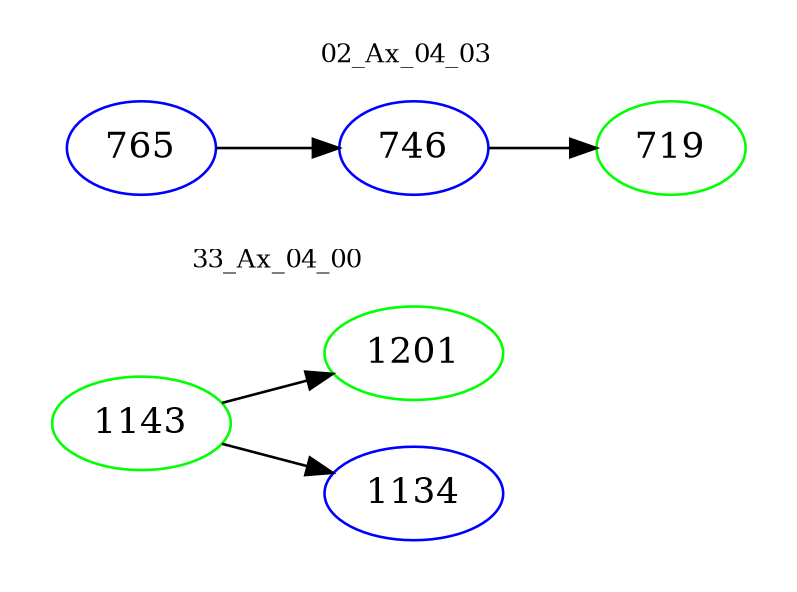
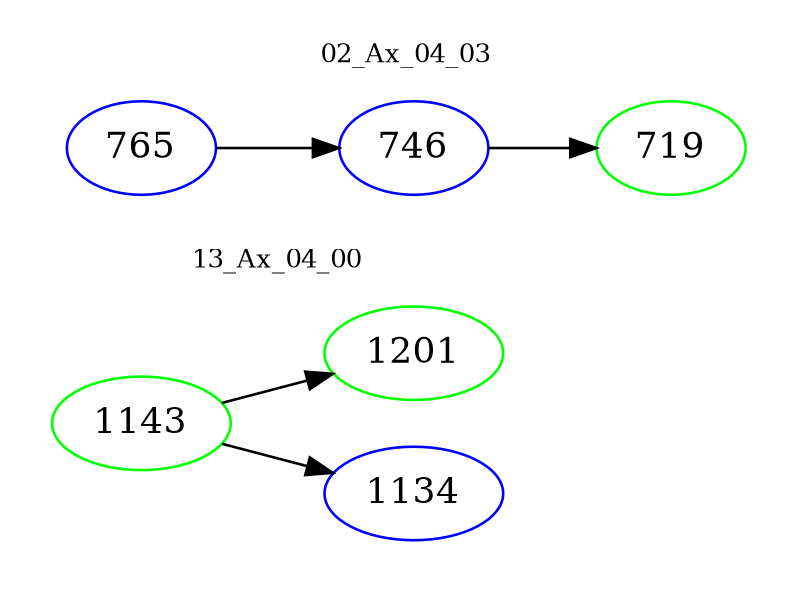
cluster "33_Ax_04_00": label "33_Ax_04_00" -> "13_Ax_04_00"
